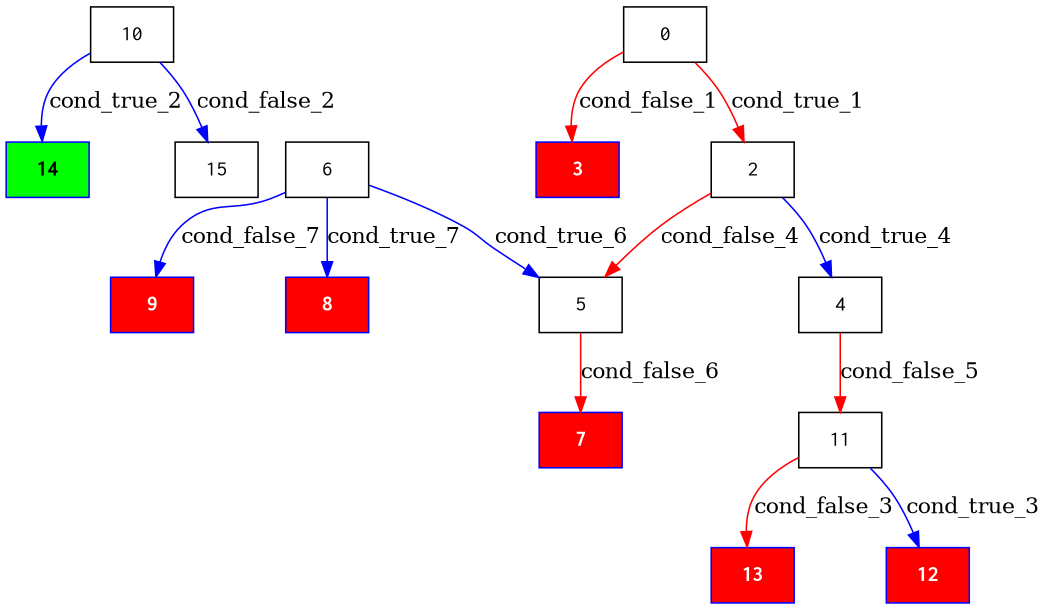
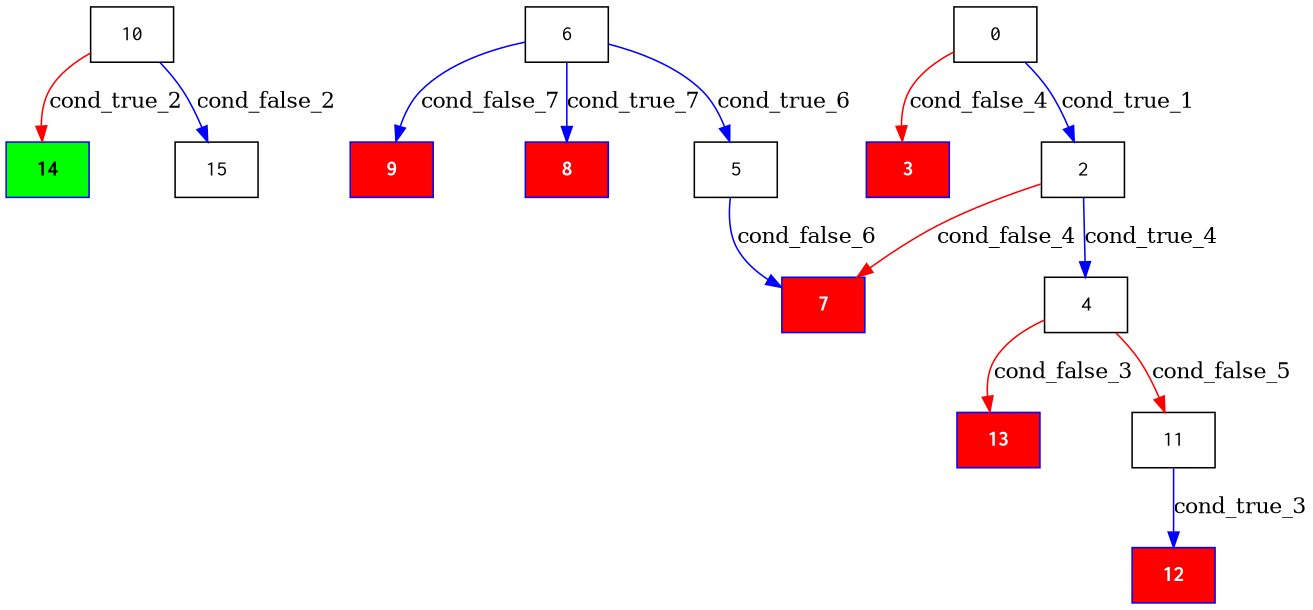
edge "10" -> "14": color blue -> red
edge "0" -> "2": color red -> blue
edge "0" -> "3": label "cond_false_1" -> "cond_false_4"
edge "2" -> "5": now "2" -> "7"
edge "5" -> "7": color red -> blue
edge "11" -> "13": now "4" -> "13"
